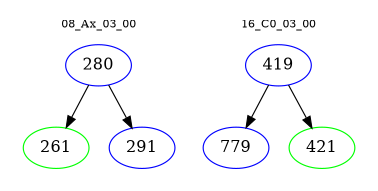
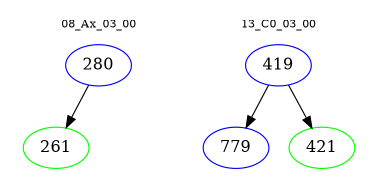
cluster "16_C0_03_00": label "16_C0_03_00" -> "13_C0_03_00"
node "291": removed
